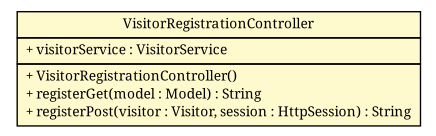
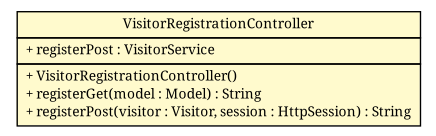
node "VisitorRegistrationController": text "+ visitorService : VisitorService" -> "+ registerPost : VisitorService"
